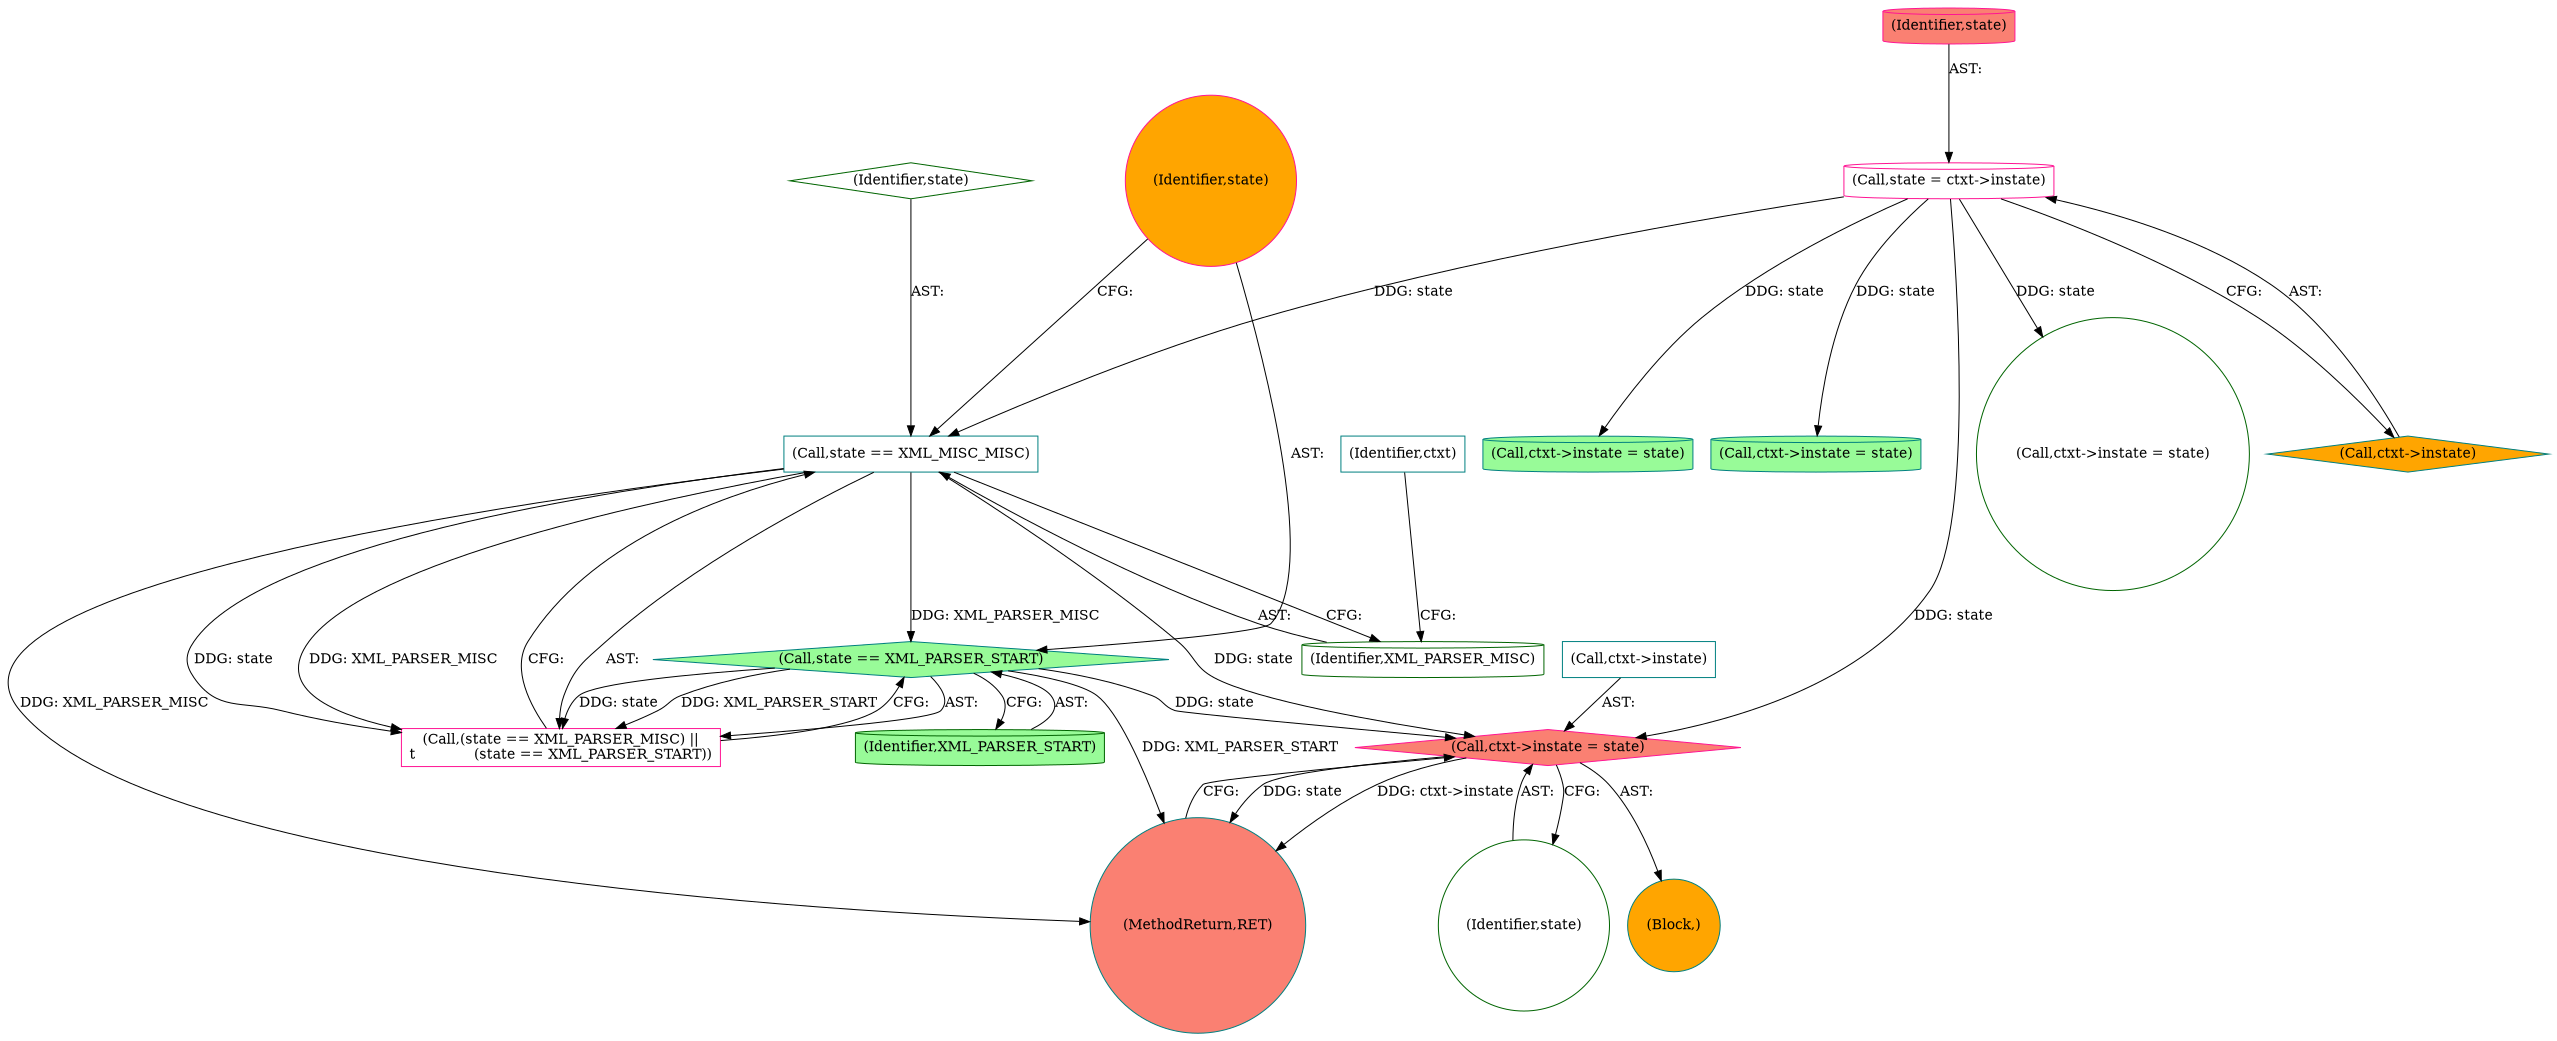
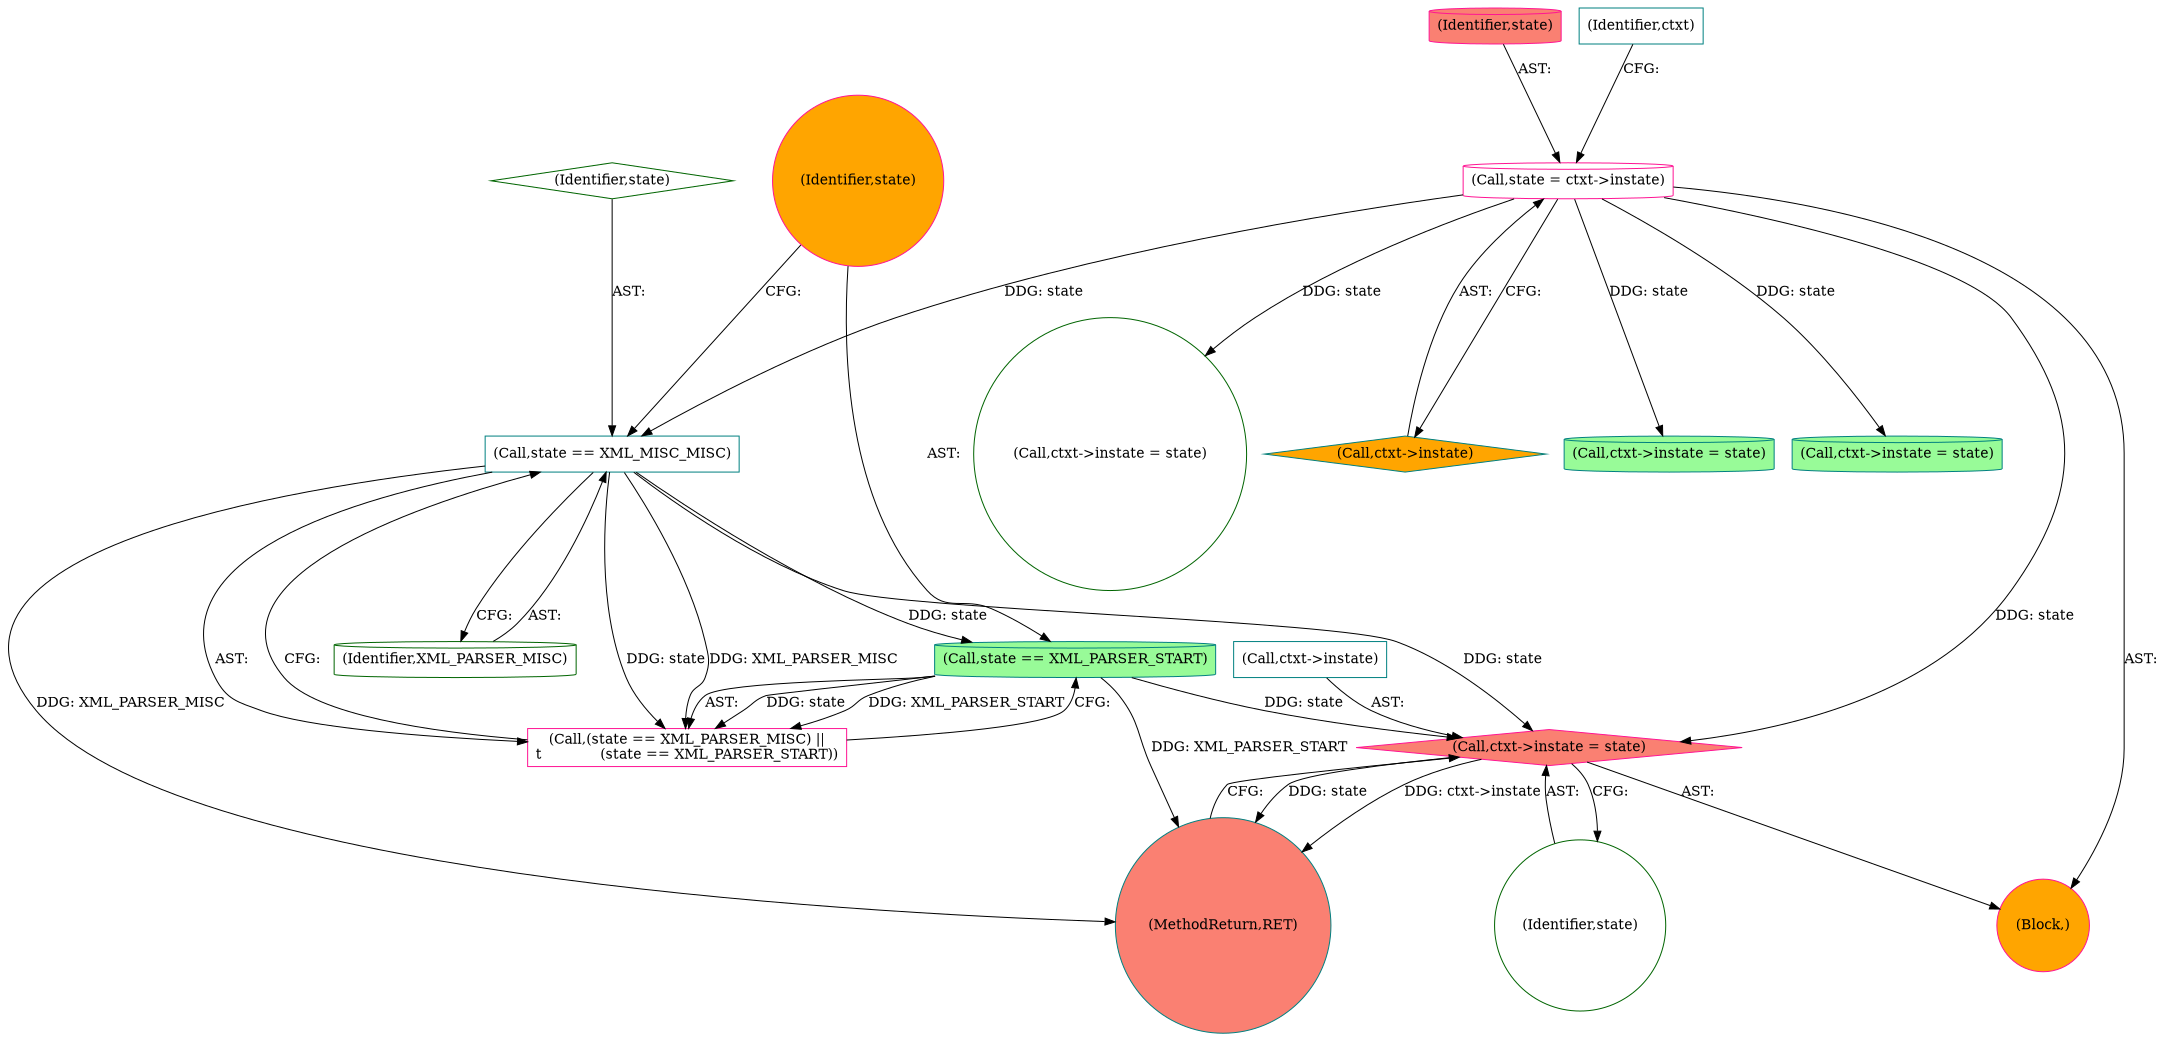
edge "(Call,state = ctxt->instate)" -> "(Block,)": added, label "AST:"
edge "(Identifier,ctxt)" -> "(Identifier,XML_PARSER_MISC)": now "(Identifier,ctxt)" -> "(Call,state = ctxt->instate)"
edge "(Call,state == XML_MISC_MISC)" -> "(Call,state == XML_PARSER_START)": label "DDG: XML_PARSER_MISC" -> "DDG: state"
node "(Call,state == XML_PARSER_START)": shape diamond -> cylinder
node "(Identifier,XML_PARSER_START)": removed
node "(Block,)": color teal -> deeppink
